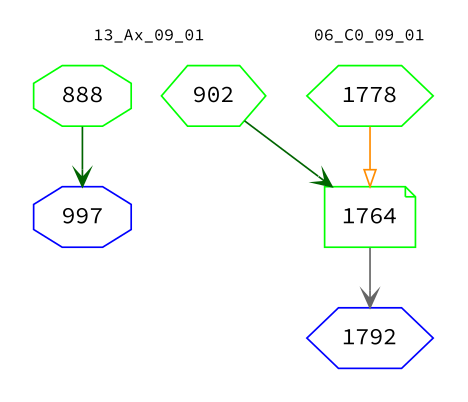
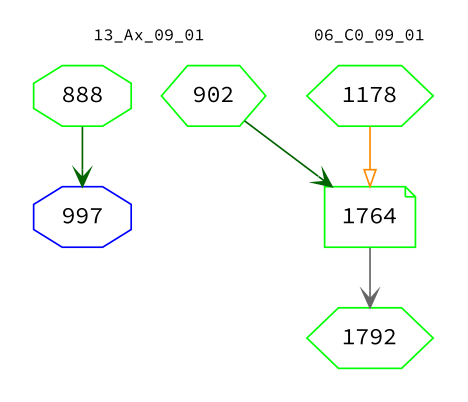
node "1778": label "1778" -> "1178"
node "1792": color blue -> green
